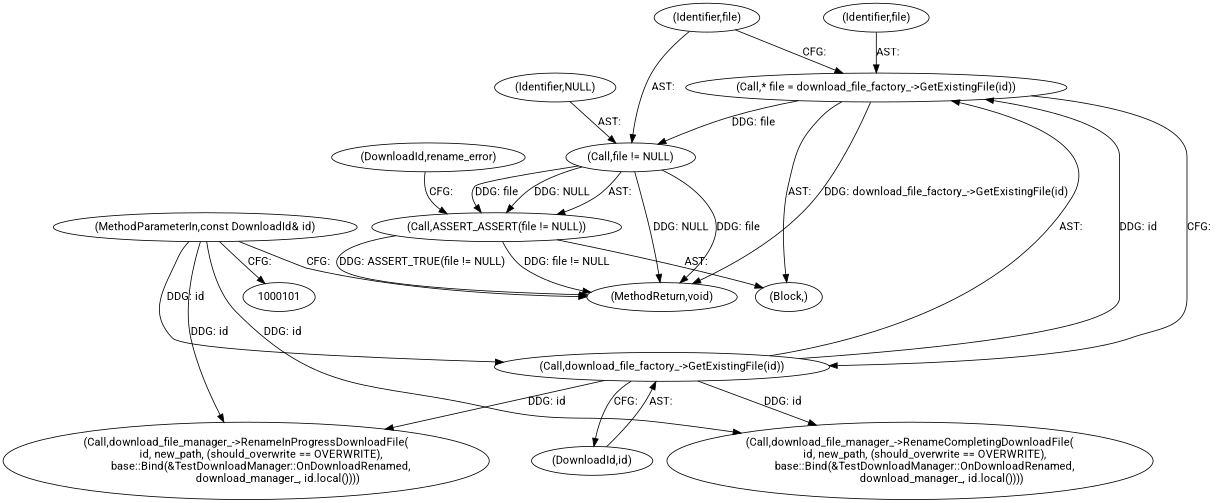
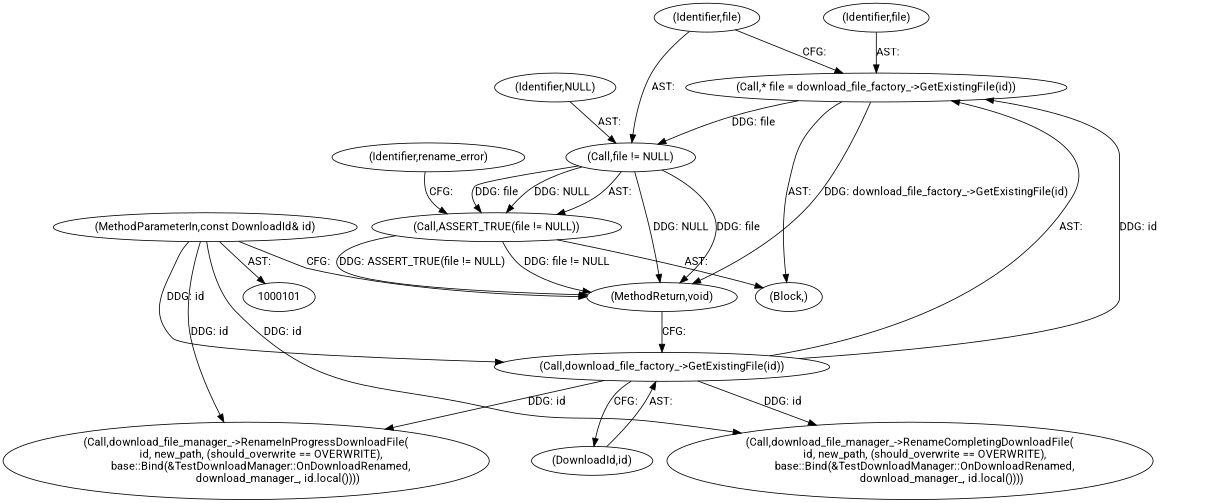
node "(DownloadId,rename_error)": label "(DownloadId,rename_error)" -> "(Identifier,rename_error)"
node "(Call,ASSERT_ASSERT(file != NULL))": label "(Call,ASSERT_ASSERT(file != NULL))" -> "(Call,ASSERT_TRUE(file != NULL))"
edge "(MethodParameterIn,const DownloadId& id)" -> "1000101": label "CFG: " -> "AST: "
edge "(Call,* file = download_file_factory_->GetExistingFile(id))" -> "(Call,download_file_factory_->GetExistingFile(id))": now "(MethodReturn,void)" -> "(Call,download_file_factory_->GetExistingFile(id))"
